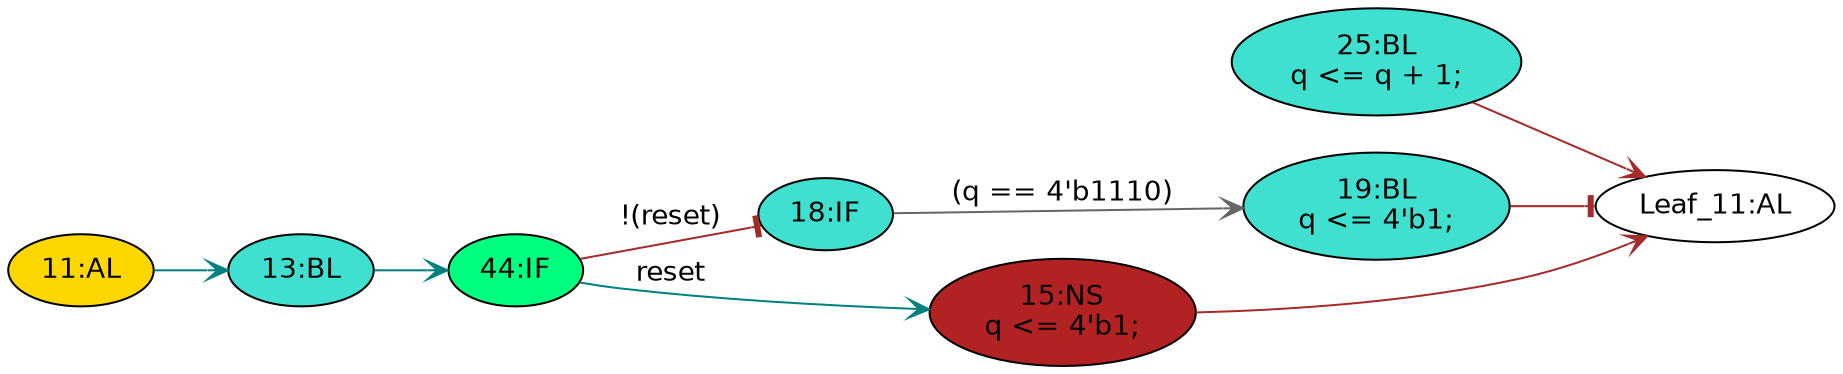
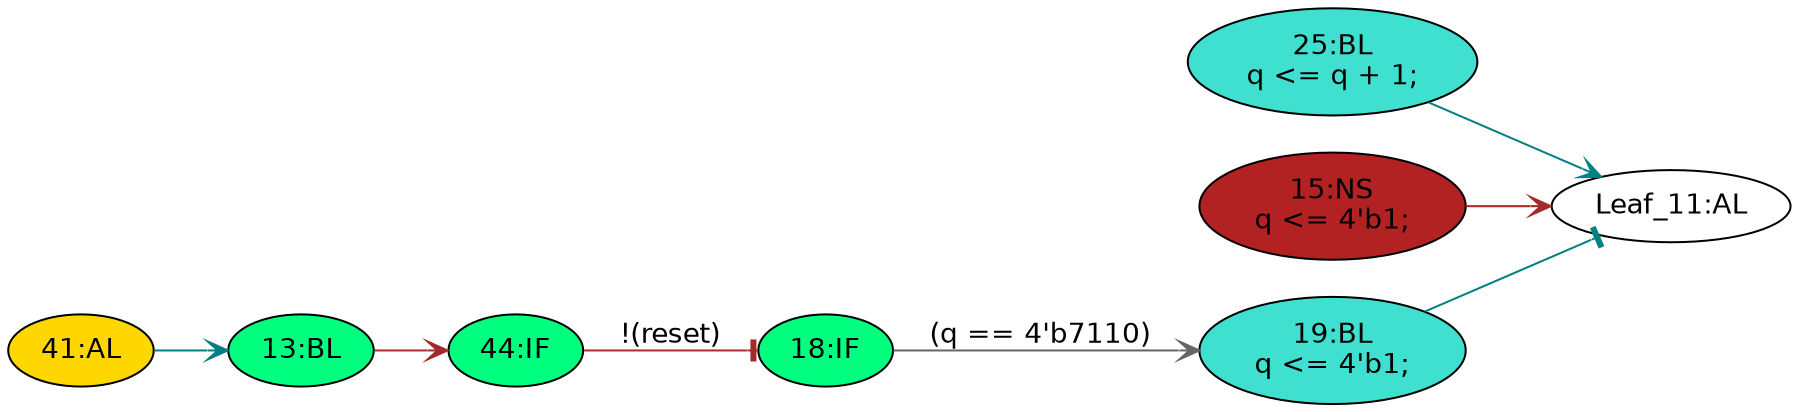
edge "25:BL q <= q + 1;" -> "Leaf_11:AL": color brown -> teal
edge "18:IF" -> "19:BL q <= 4'b1;": label "(q == 4'b1110)" -> "(q == 4'b7110)"
edge "19:BL q <= 4'b1;" -> "Leaf_11:AL": color brown -> teal
node "18:IF": fillcolor turquoise -> springgreen
node "11:AL": label "11:AL" -> "41:AL"
node "13:BL": fillcolor turquoise -> springgreen
edge "13:BL" -> "44:IF": color teal -> brown
edge "44:IF" -> "15:NS q <= 4'b1;": removed, label "reset"
